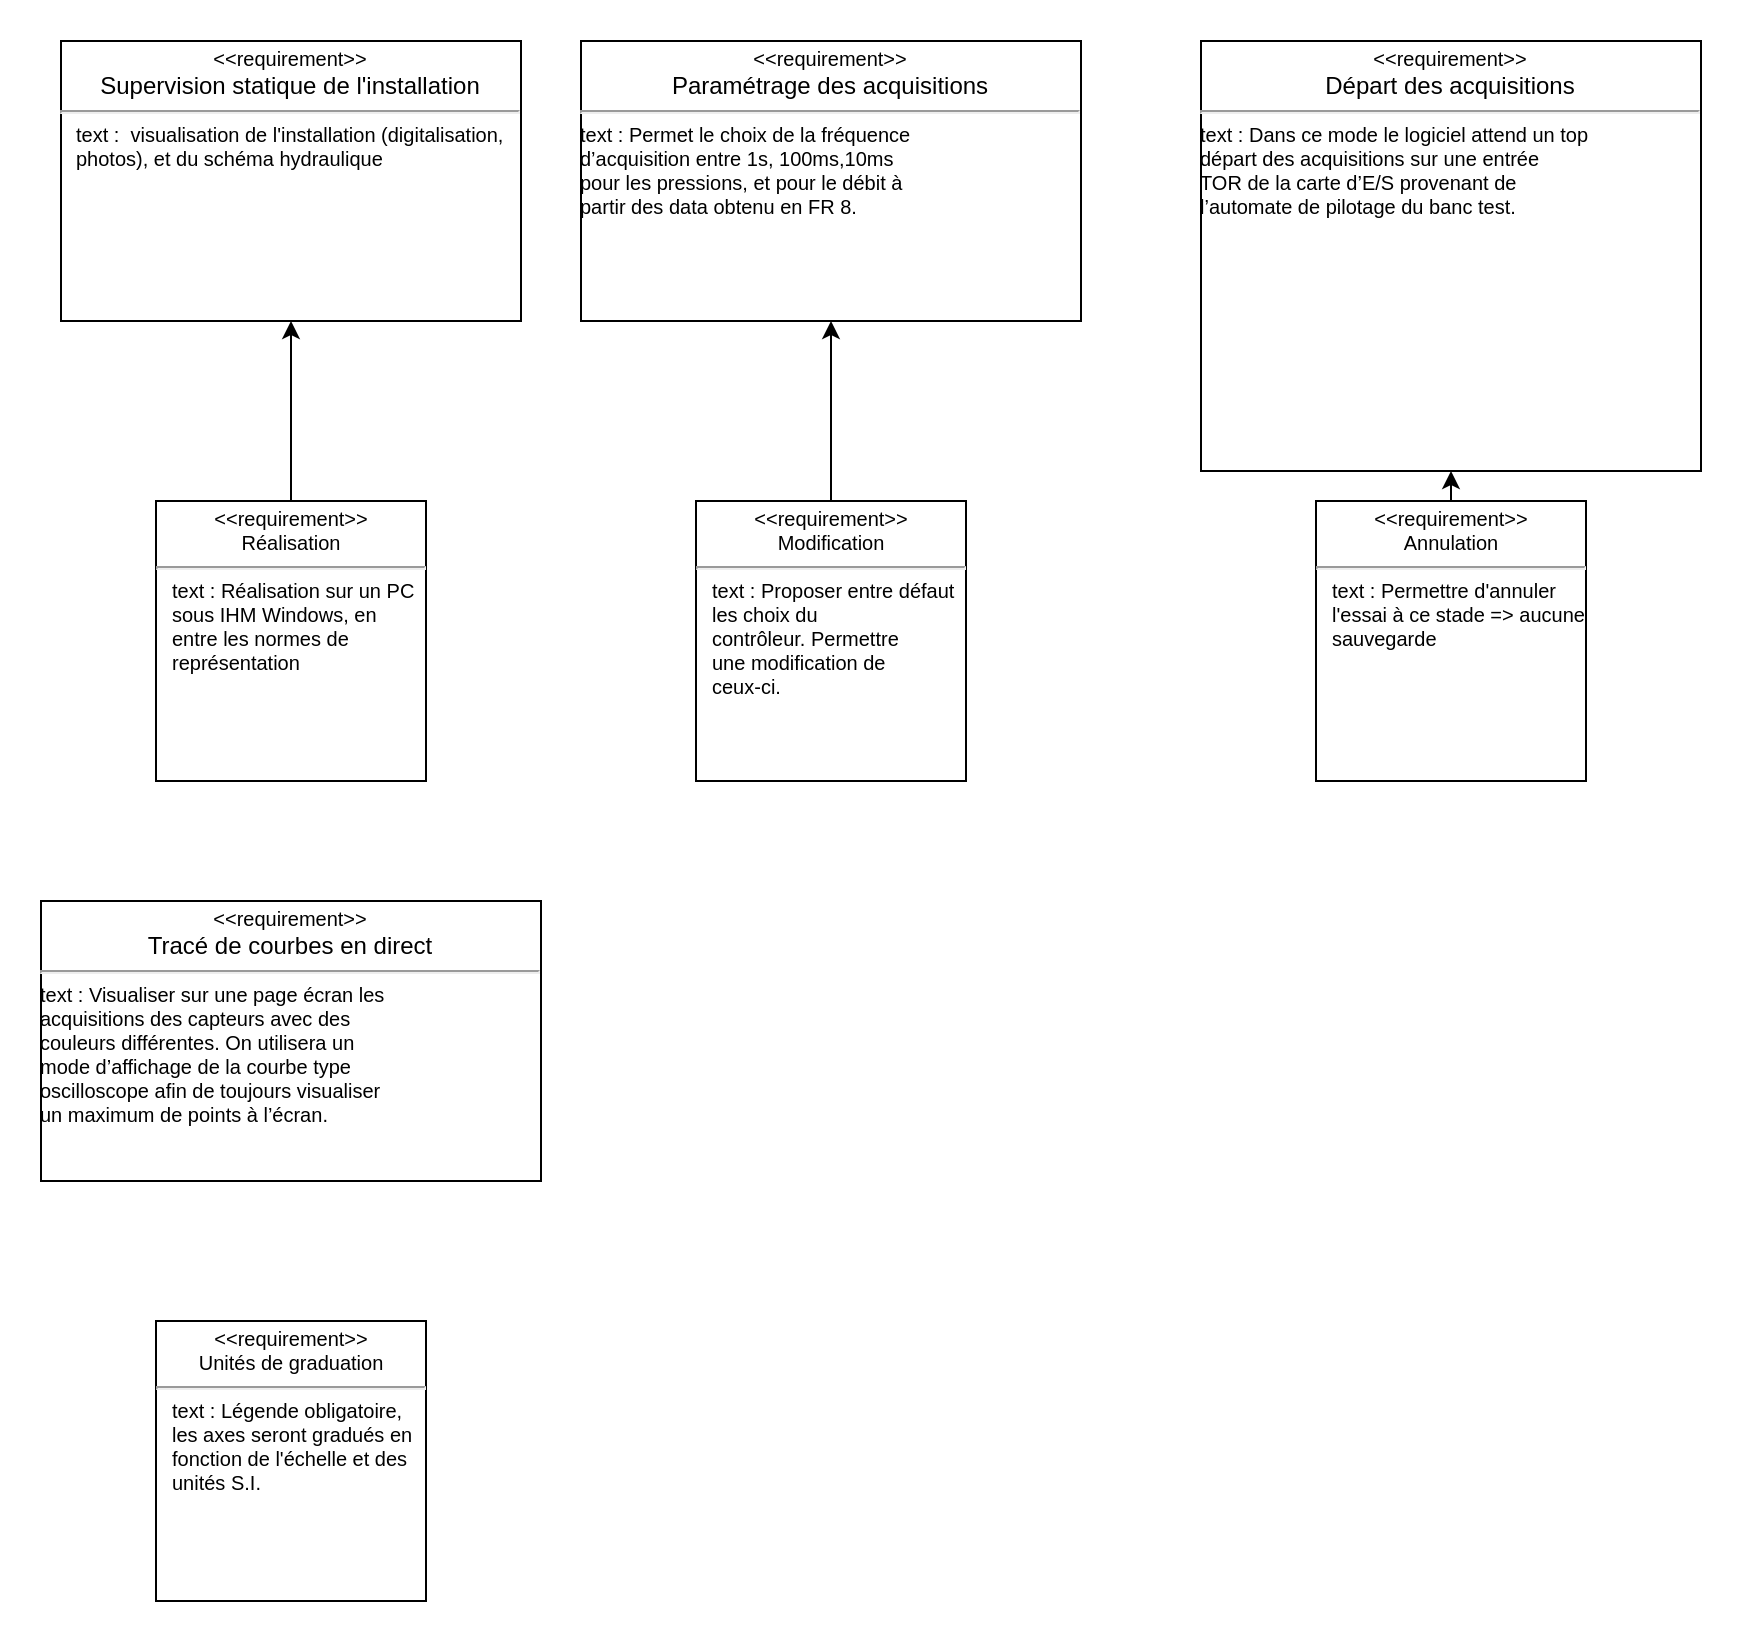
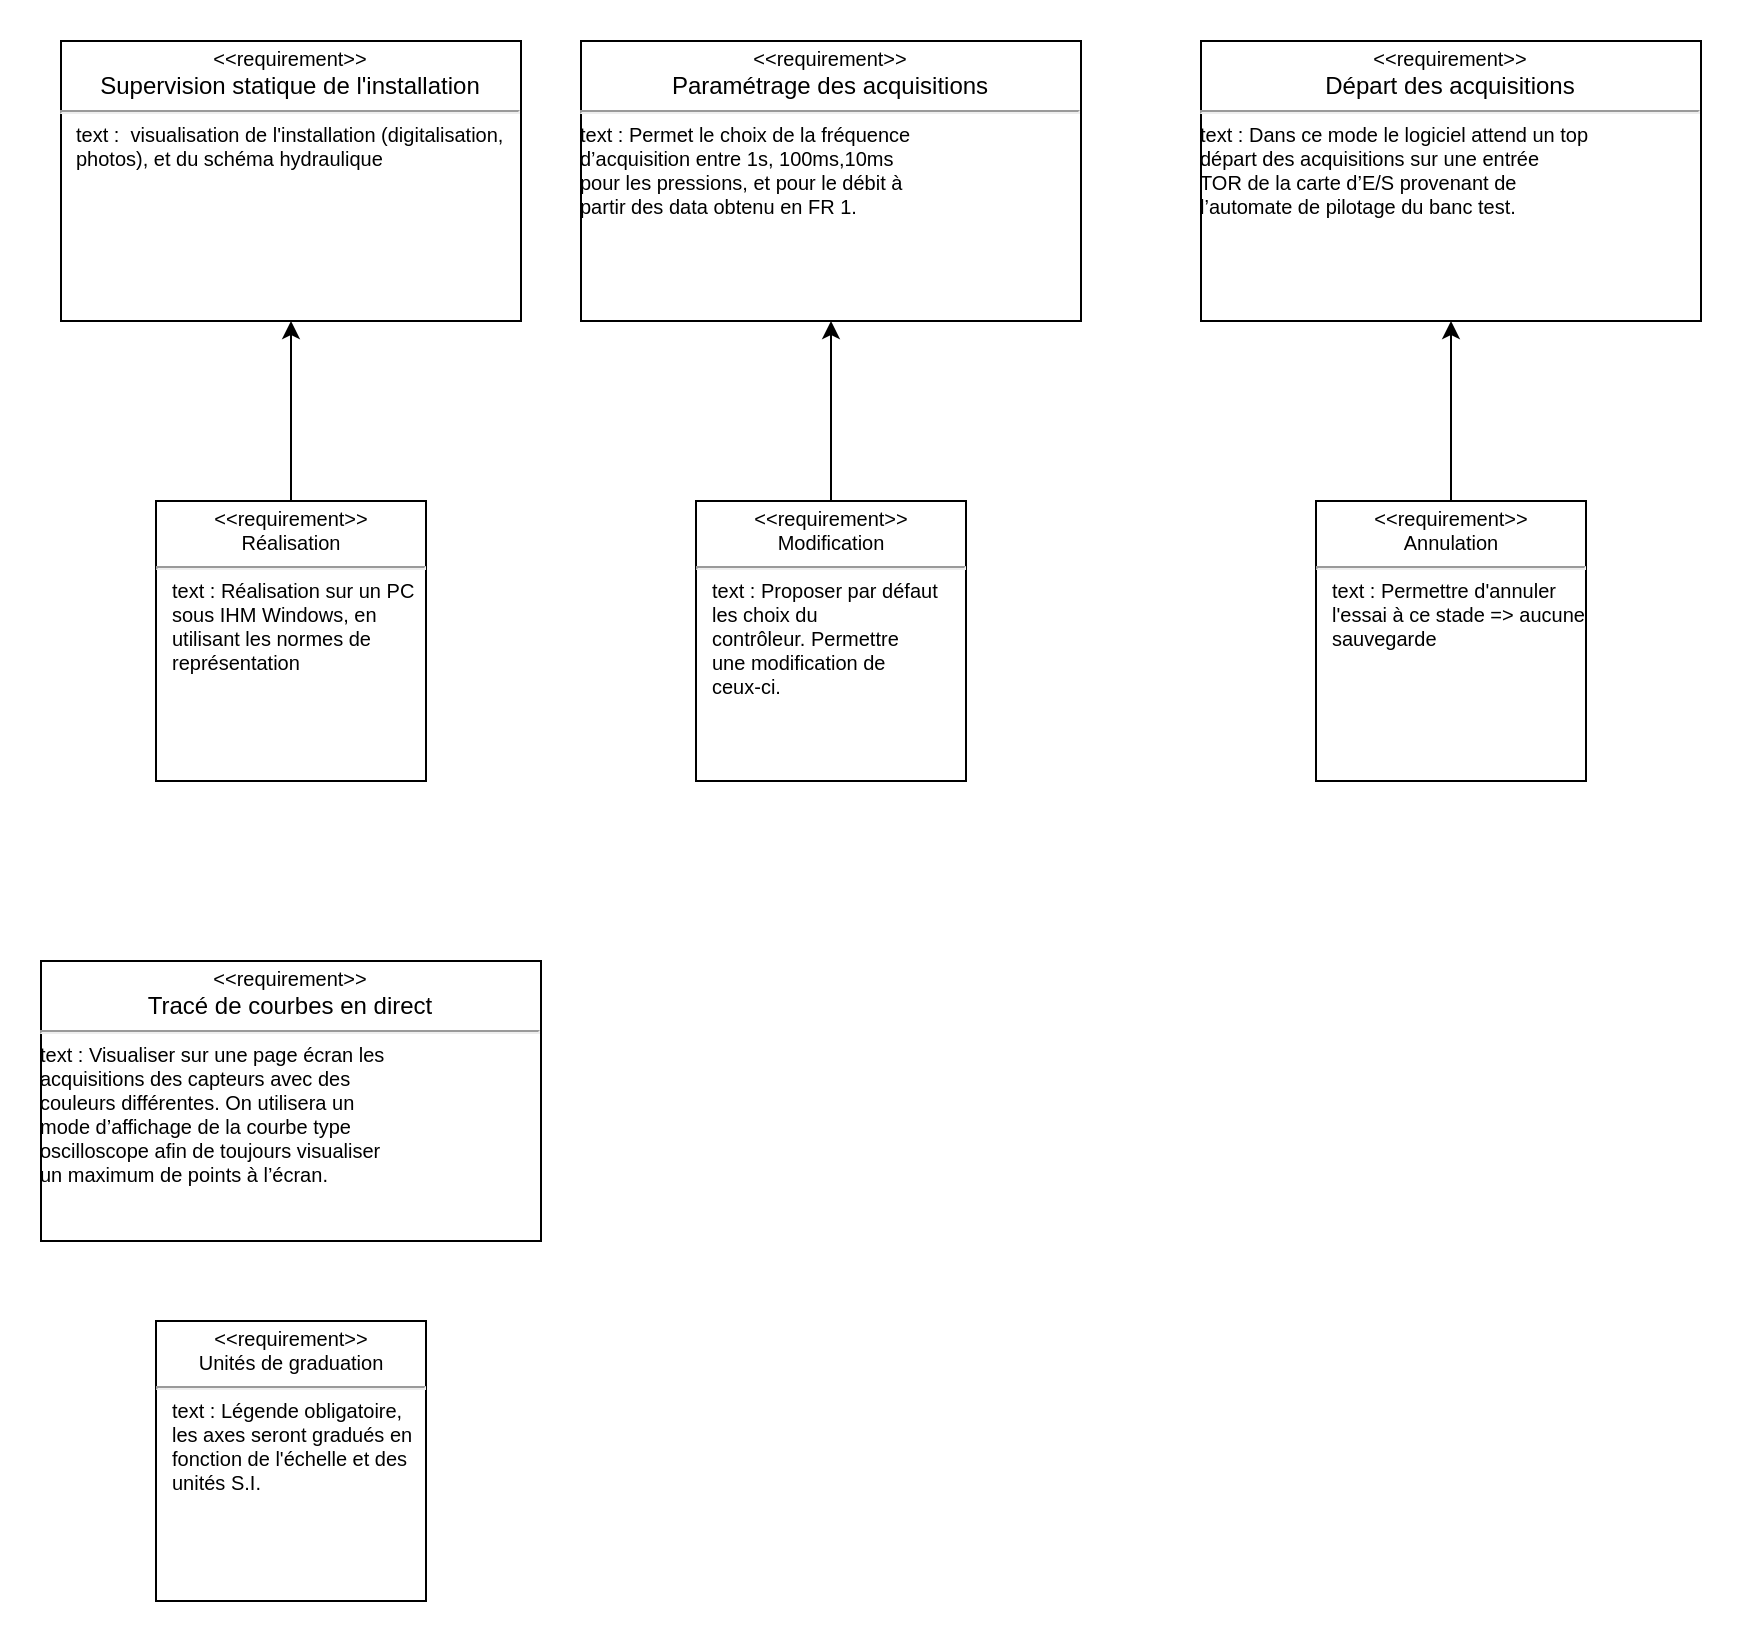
node "<<requirement>> Paramétrage des acquisitions text : Permet le choix de la fréquence d’acquisition entre 1s, 100ms,10ms pour les pressions, et pour le débit à partir des data obtenu en FR 8.": label "<<requirement>> Paramétrage des acquisitions text : Permet le choix de la fréquence d’acquisition entre 1s, 100ms,10ms pour les pressions, et pour le débit à partir des data obtenu en FR 8." -> "<<requirement>> Paramétrage des acquisitions text : Permet le choix de la fréquence d’acquisition entre 1s, 100ms,10ms pour les pressions, et pour le débit à partir des data obtenu en FR 1."
node "<<requirement>> Départ des acquisitions text : Dans ce mode le logiciel attend un top départ des acquisitions sur une entrée TOR de la carte d’E/S provenant de l’automate de pilotage du banc test.": size 500x430 -> 500x280
node "<<requirement>> Réalisation text : Réalisation sur un PC sous IHM Windows, en entre les normes de représentation": label "<<requirement>> Réalisation text : Réalisation sur un PC sous IHM Windows, en entre les normes de représentation" -> "<<requirement>> Réalisation text : Réalisation sur un PC sous IHM Windows, en utilisant les normes de représentation"
node "<<requirement>> Modification text : Proposer entre défaut les choix du contrôleur. Permettre une modification de ceux-ci.": label "<<requirement>> Modification text : Proposer entre défaut les choix du contrôleur. Permettre une modification de ceux-ci." -> "<<requirement>> Modification text : Proposer par défaut les choix du contrôleur. Permettre une modification de ceux-ci."
node "<<requirement>> Tracé de courbes en direct text : Visualiser sur une page écran les acquisitions des capteurs avec des couleurs différentes. On utilisera un mode d’affichage de la courbe type oscilloscope afin de toujours visualiser un maximum de points à l’écran.": moved (291, 1041) -> (291, 1101)
